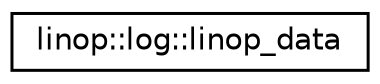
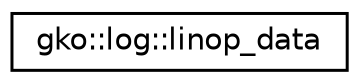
node "linop::log::linop_data": label "linop::log::linop_data" -> "gko::log::linop_data"
